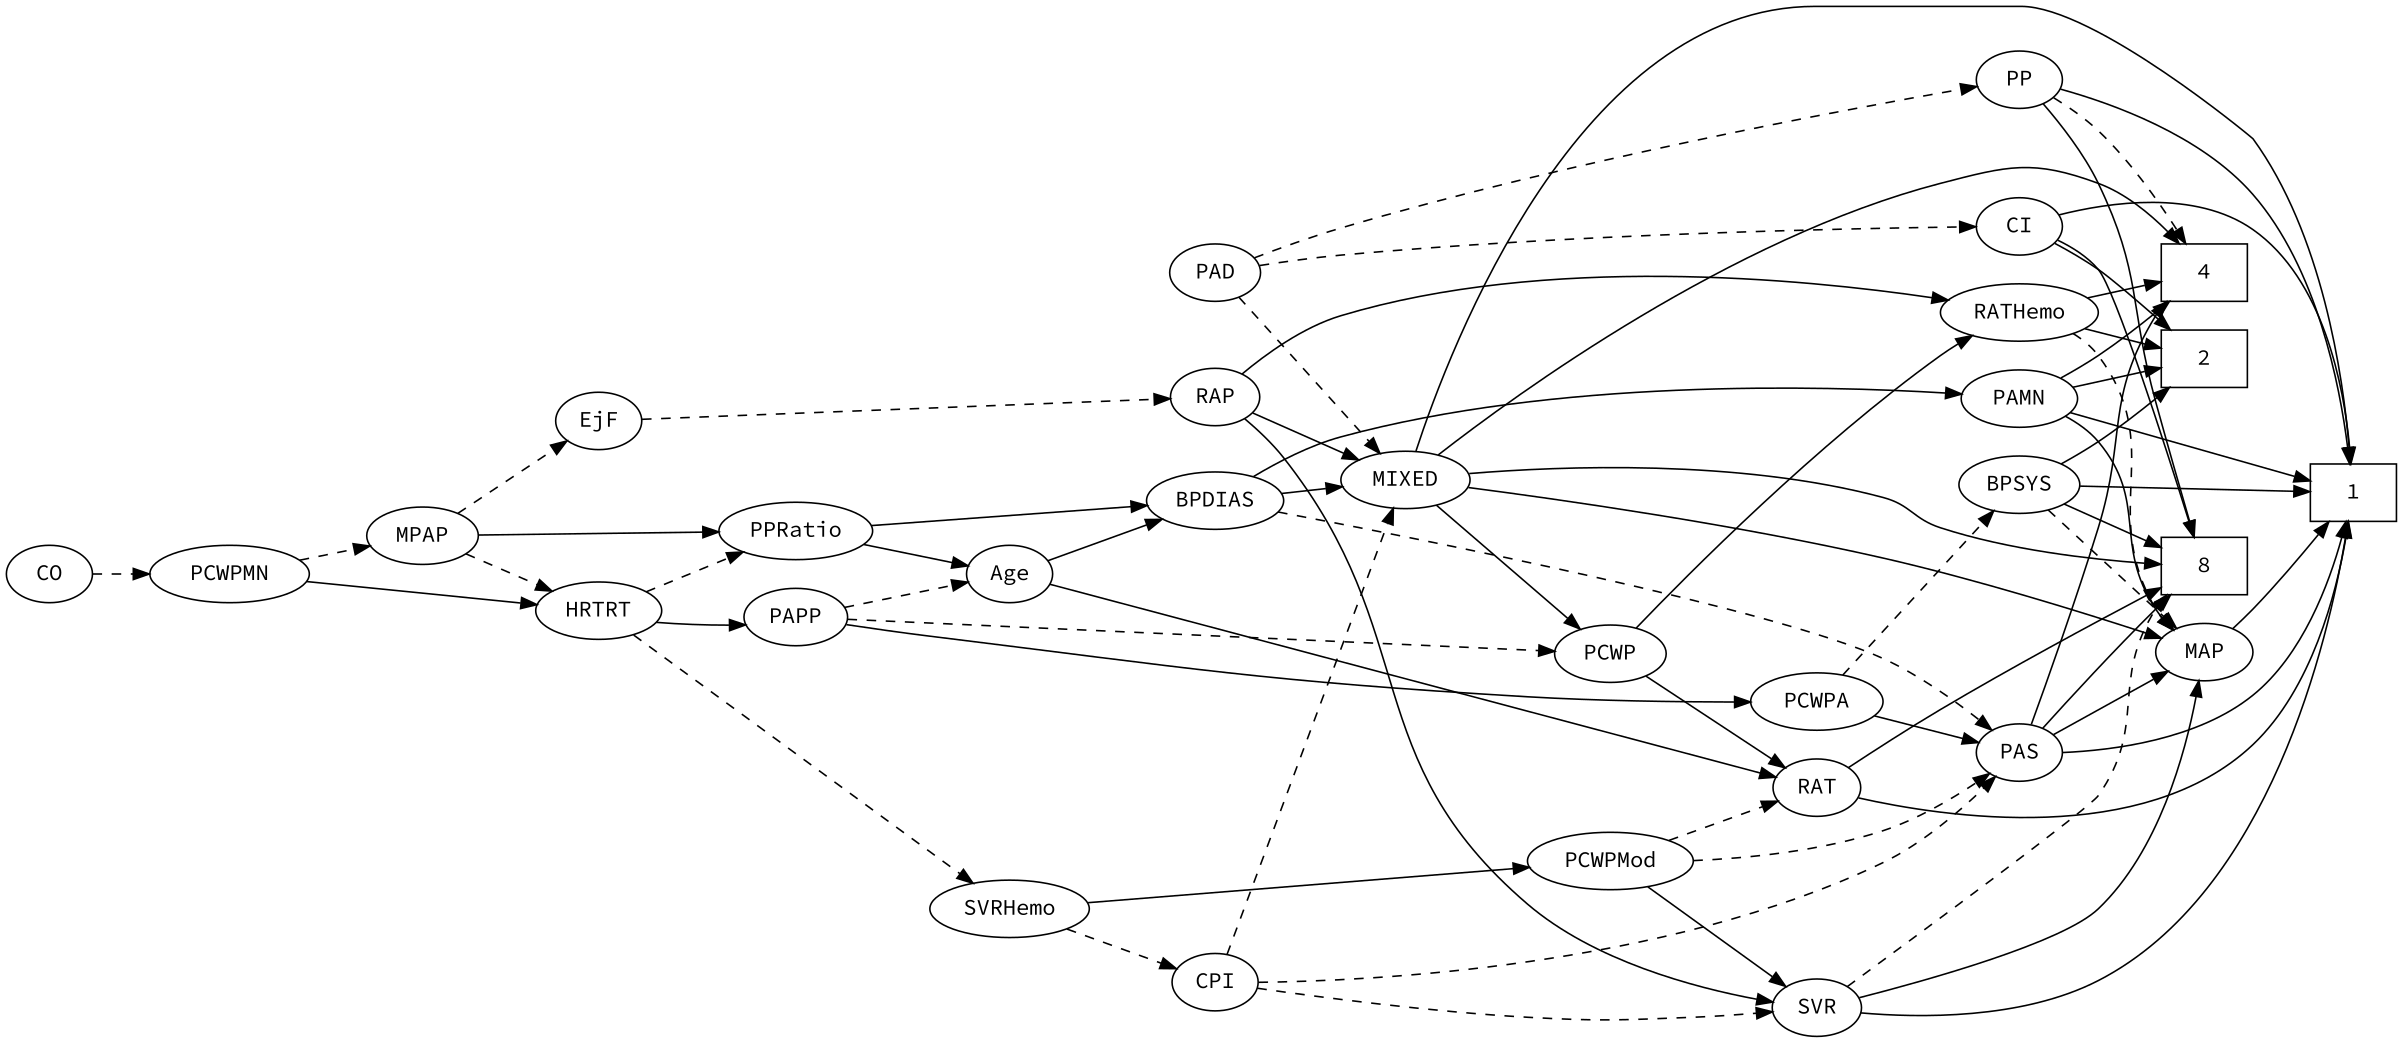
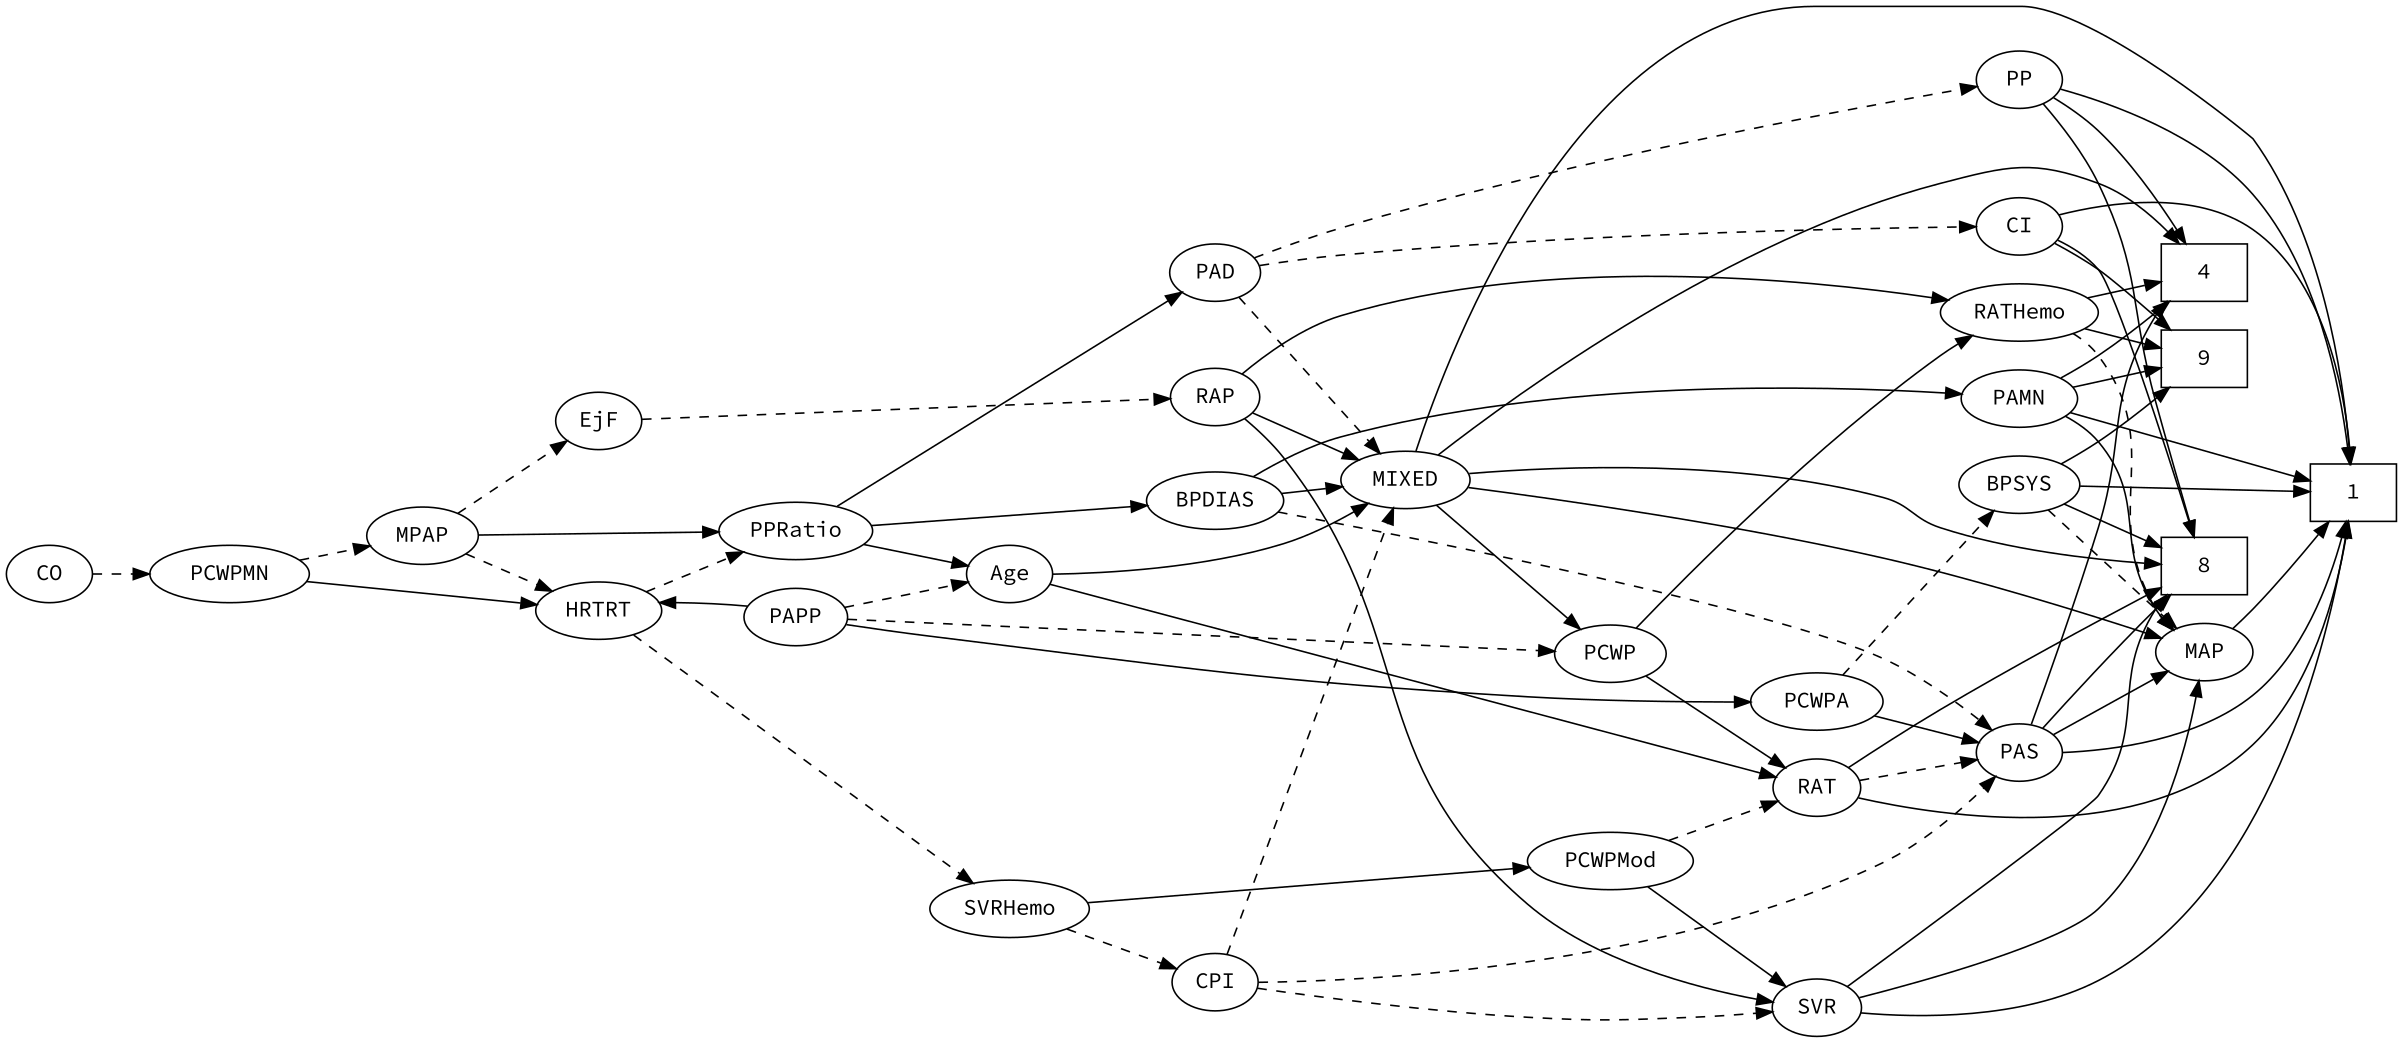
edge "PP" -> "4": style dashed -> solid
node "2": label "2" -> "9"
edge "PPRatio" -> "PAD": added
edge "Age" -> "BPDIAS": now "Age" -> "MIXED"
edge "HRTRT" -> "PAPP": reversed
edge "SVR" -> "8": style dashed -> solid
edge "PCWPMod" -> "PAS": now "RAT" -> "PAS"
